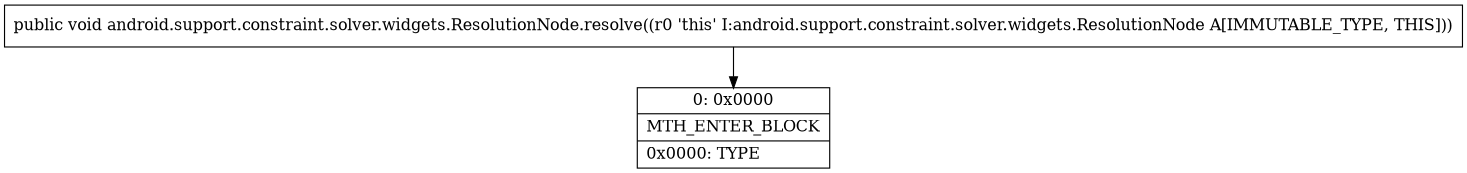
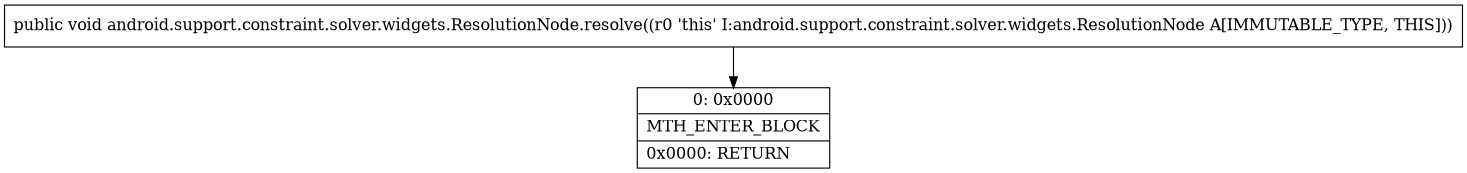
node "0: 0x0000": text "0x0000: TYPE" -> "0x0000: RETURN"
